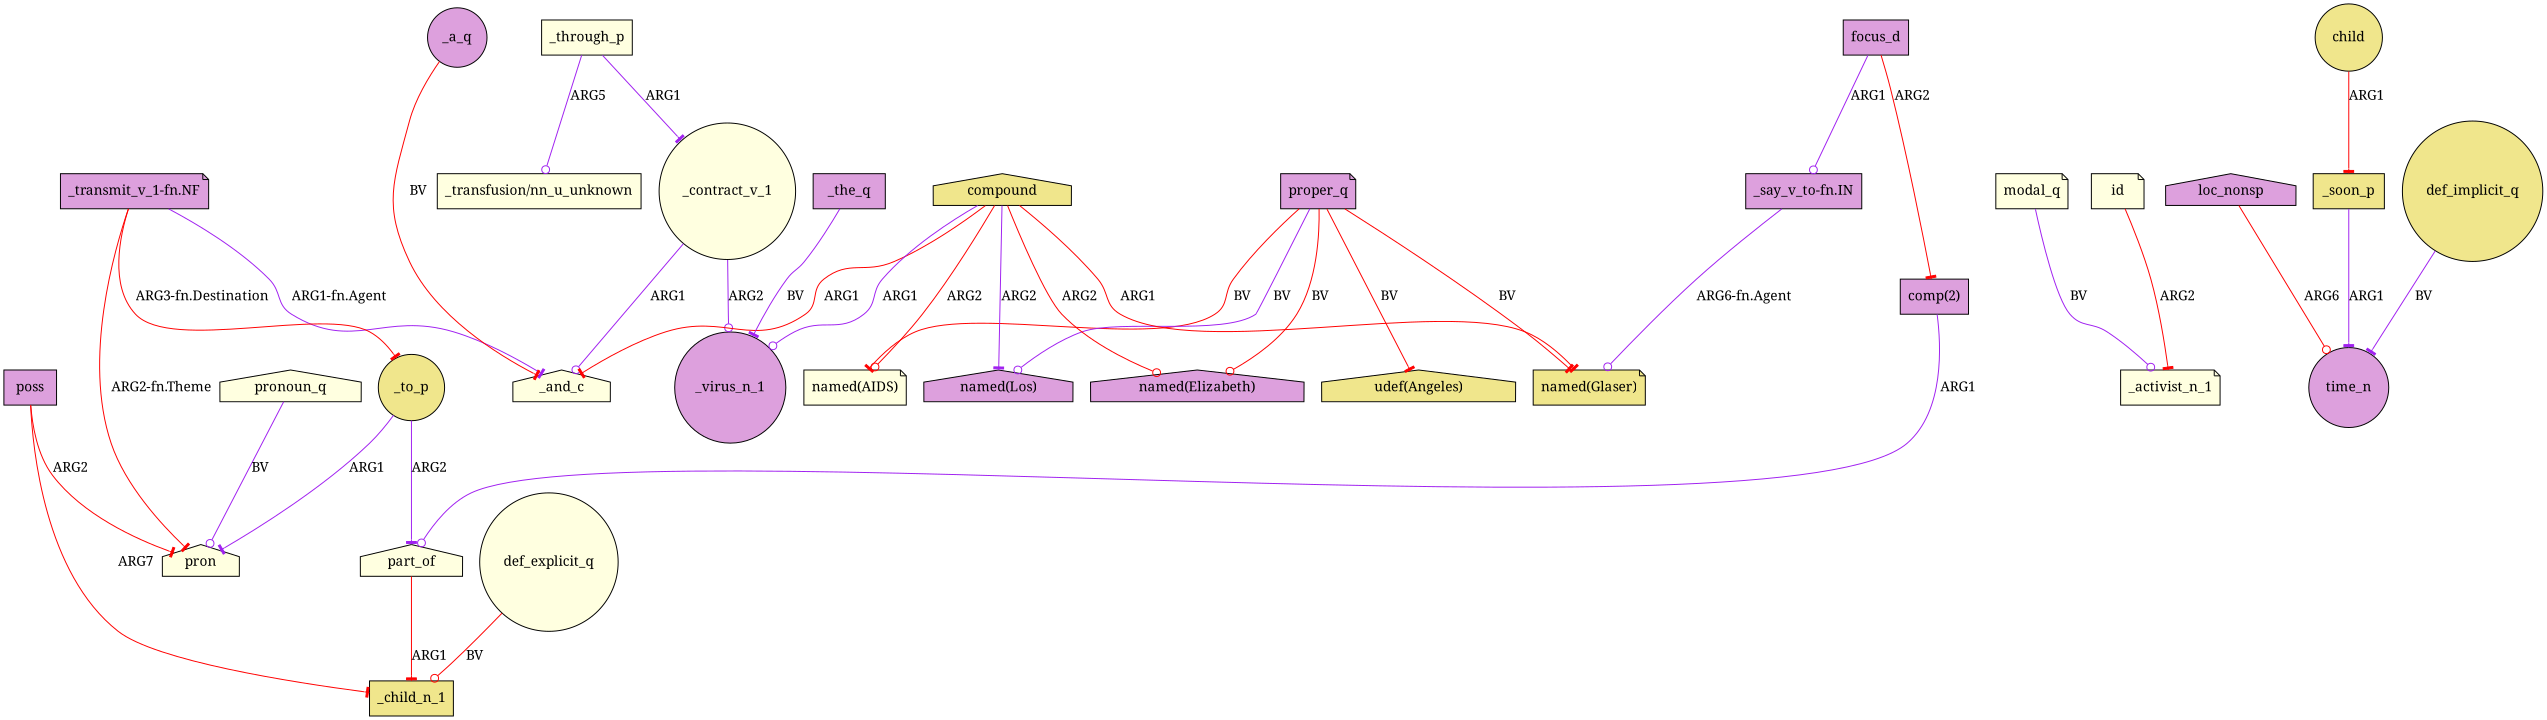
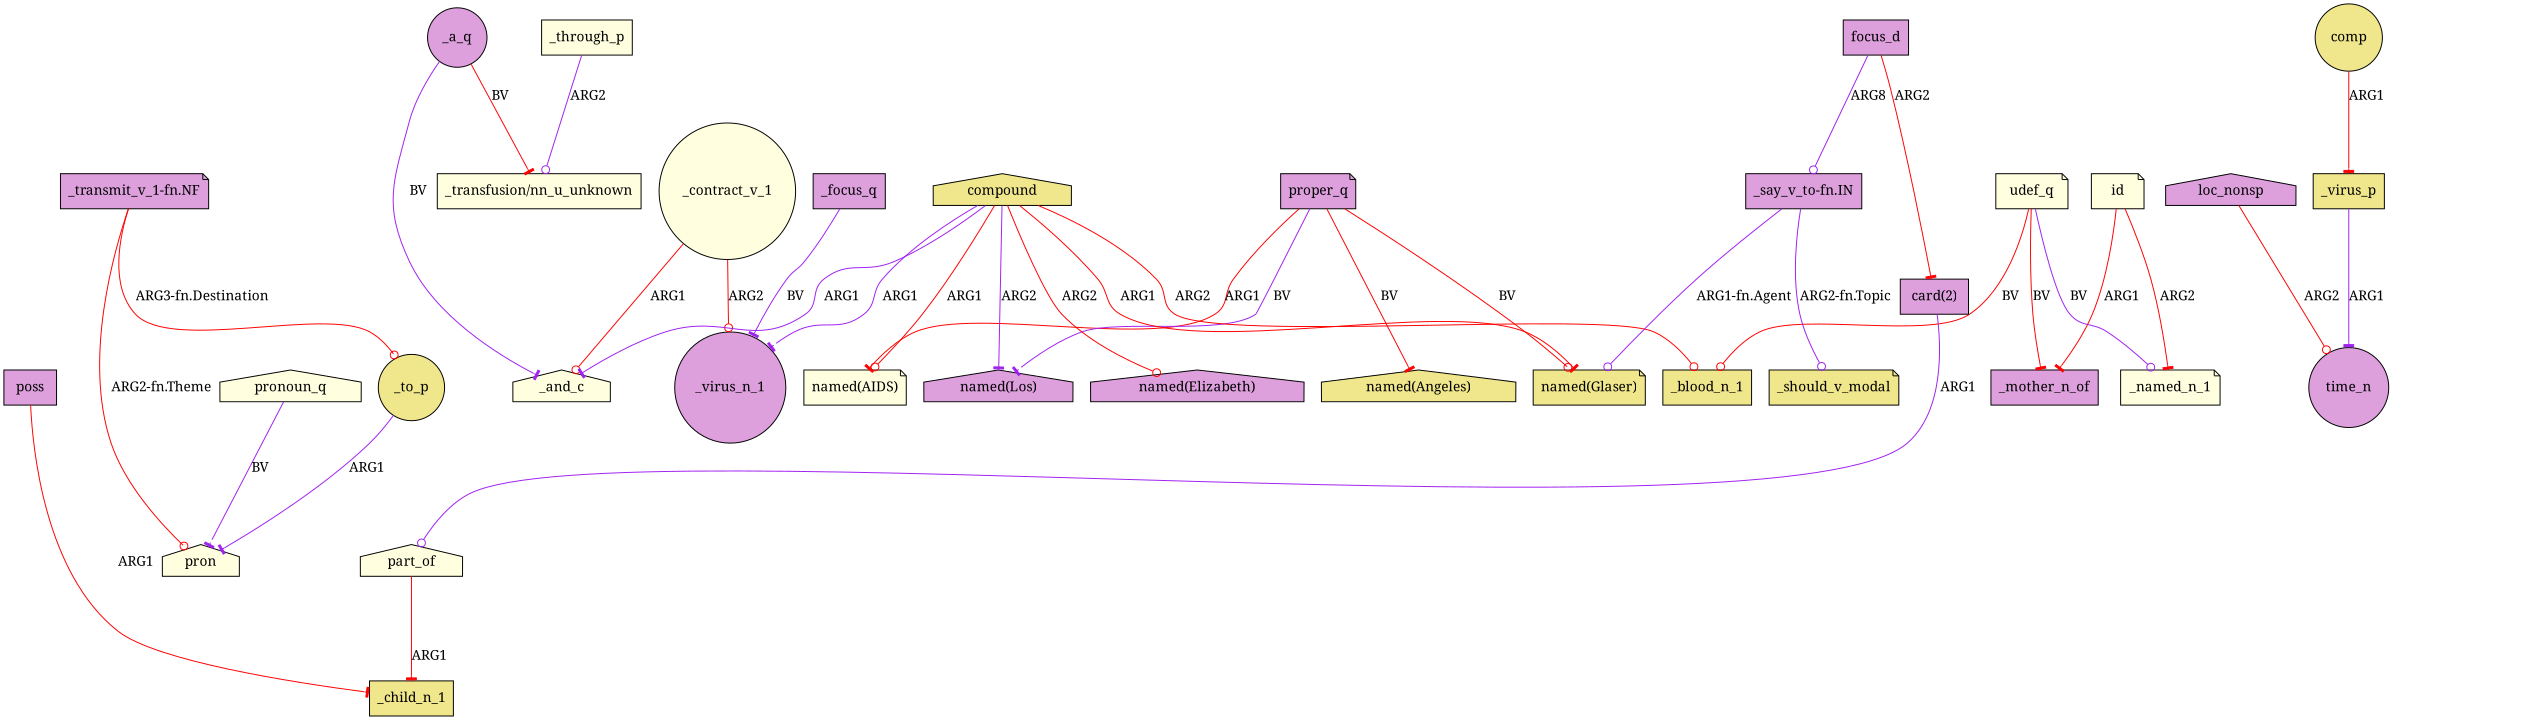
node "child": label "child" -> "comp"
edge "_through_p" -> "_transfusion/nn_u_unknown": label "ARG5" -> "ARG2"
edge "_through_p" -> "_contract_v_1": removed, label "ARG1"
edge "focus_d" -> "_say_v_to-fn.IN": label "ARG1" -> "ARG8"
edge "_a_q" -> "_transfusion/nn_u_unknown": added, label "BV"
node "_the_q": label "_the_q" -> "_focus_q"
node "modal_q": label "modal_q" -> "udef_q"
node "_soon_p": label "_soon_p" -> "_virus_p"
node "def_implicit_q": removed
edge "_a_q" -> "_and_c": color red -> purple
edge "proper_q" -> "named(Glaser)": arrowhead tee -> odot
edge "compound" -> "_virus_n_1": arrowhead odot -> tee
edge "_contract_v_1" -> "_virus_n_1": color purple -> red
edge "compound" -> "named(AIDS)": label "ARG2" -> "ARG1"
edge "proper_q" -> "named(AIDS)": label "BV" -> "ARG1"
edge "_say_v_to-fn.IN" -> "named(Glaser)": label "ARG6-fn.Agent" -> "ARG1-fn.Agent"
node "comp(2)": label "comp(2)" -> "card(2)"
edge "loc_nonsp" -> "time_n": label "ARG6" -> "ARG2"
edge "proper_q" -> "named(Elizabeth)": removed, label "BV"
edge "_contract_v_1" -> "_and_c": color purple -> red
edge "_transmit_v_1-fn.NF" -> "_and_c": removed, label "ARG1-fn.Agent"
edge "compound" -> "_and_c": color red -> purple
edge "proper_q" -> "named(Los)": arrowhead odot -> tee
edge "_transmit_v_1-fn.NF" -> "_to_p": arrowhead tee -> odot
edge "_transmit_v_1-fn.NF" -> "pron": arrowhead tee -> odot
node "udef(Angeles)": label "udef(Angeles)" -> "named(Angeles)"
node "_blood_n_1": added
node "_should_v_modal": added
node "_mother_n_of": added
node "_activist_n_1": label "_activist_n_1" -> "_named_n_1"
edge "pronoun_q" -> "pron": arrowhead odot -> tee
edge "_to_p" -> "part_of": removed, label "ARG2"
edge "poss" -> "pron": removed, label "ARG2"
edge "poss" -> "_child_n_1": label "ARG7" -> "ARG1"
node "def_explicit_q": removed
